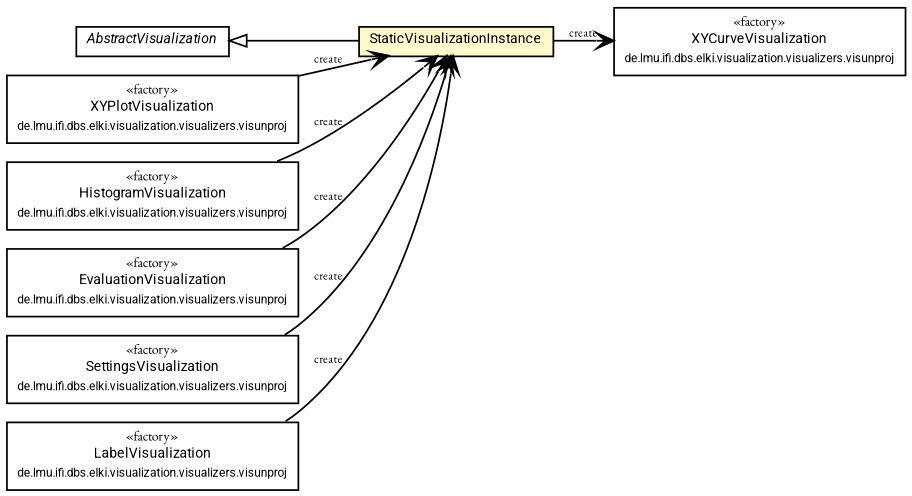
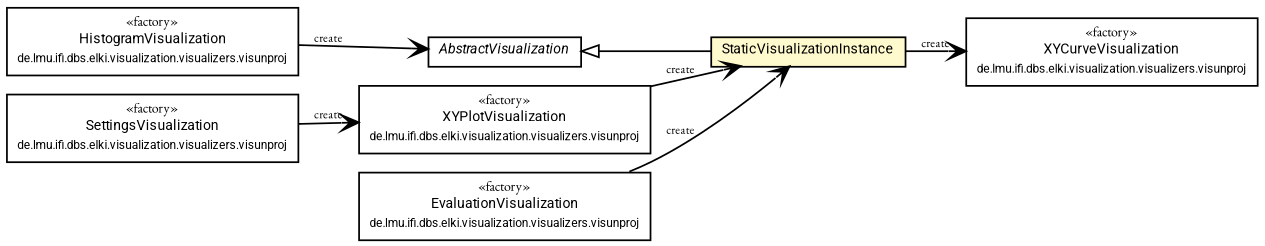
edge "HistogramVisualization" -> "StaticVisualizationInstance": now "HistogramVisualization" -> "AbstractVisualization"
edge "SettingsVisualization" -> "StaticVisualizationInstance": now "SettingsVisualization" -> "XYPlotVisualization"
node "LabelVisualization": removed
